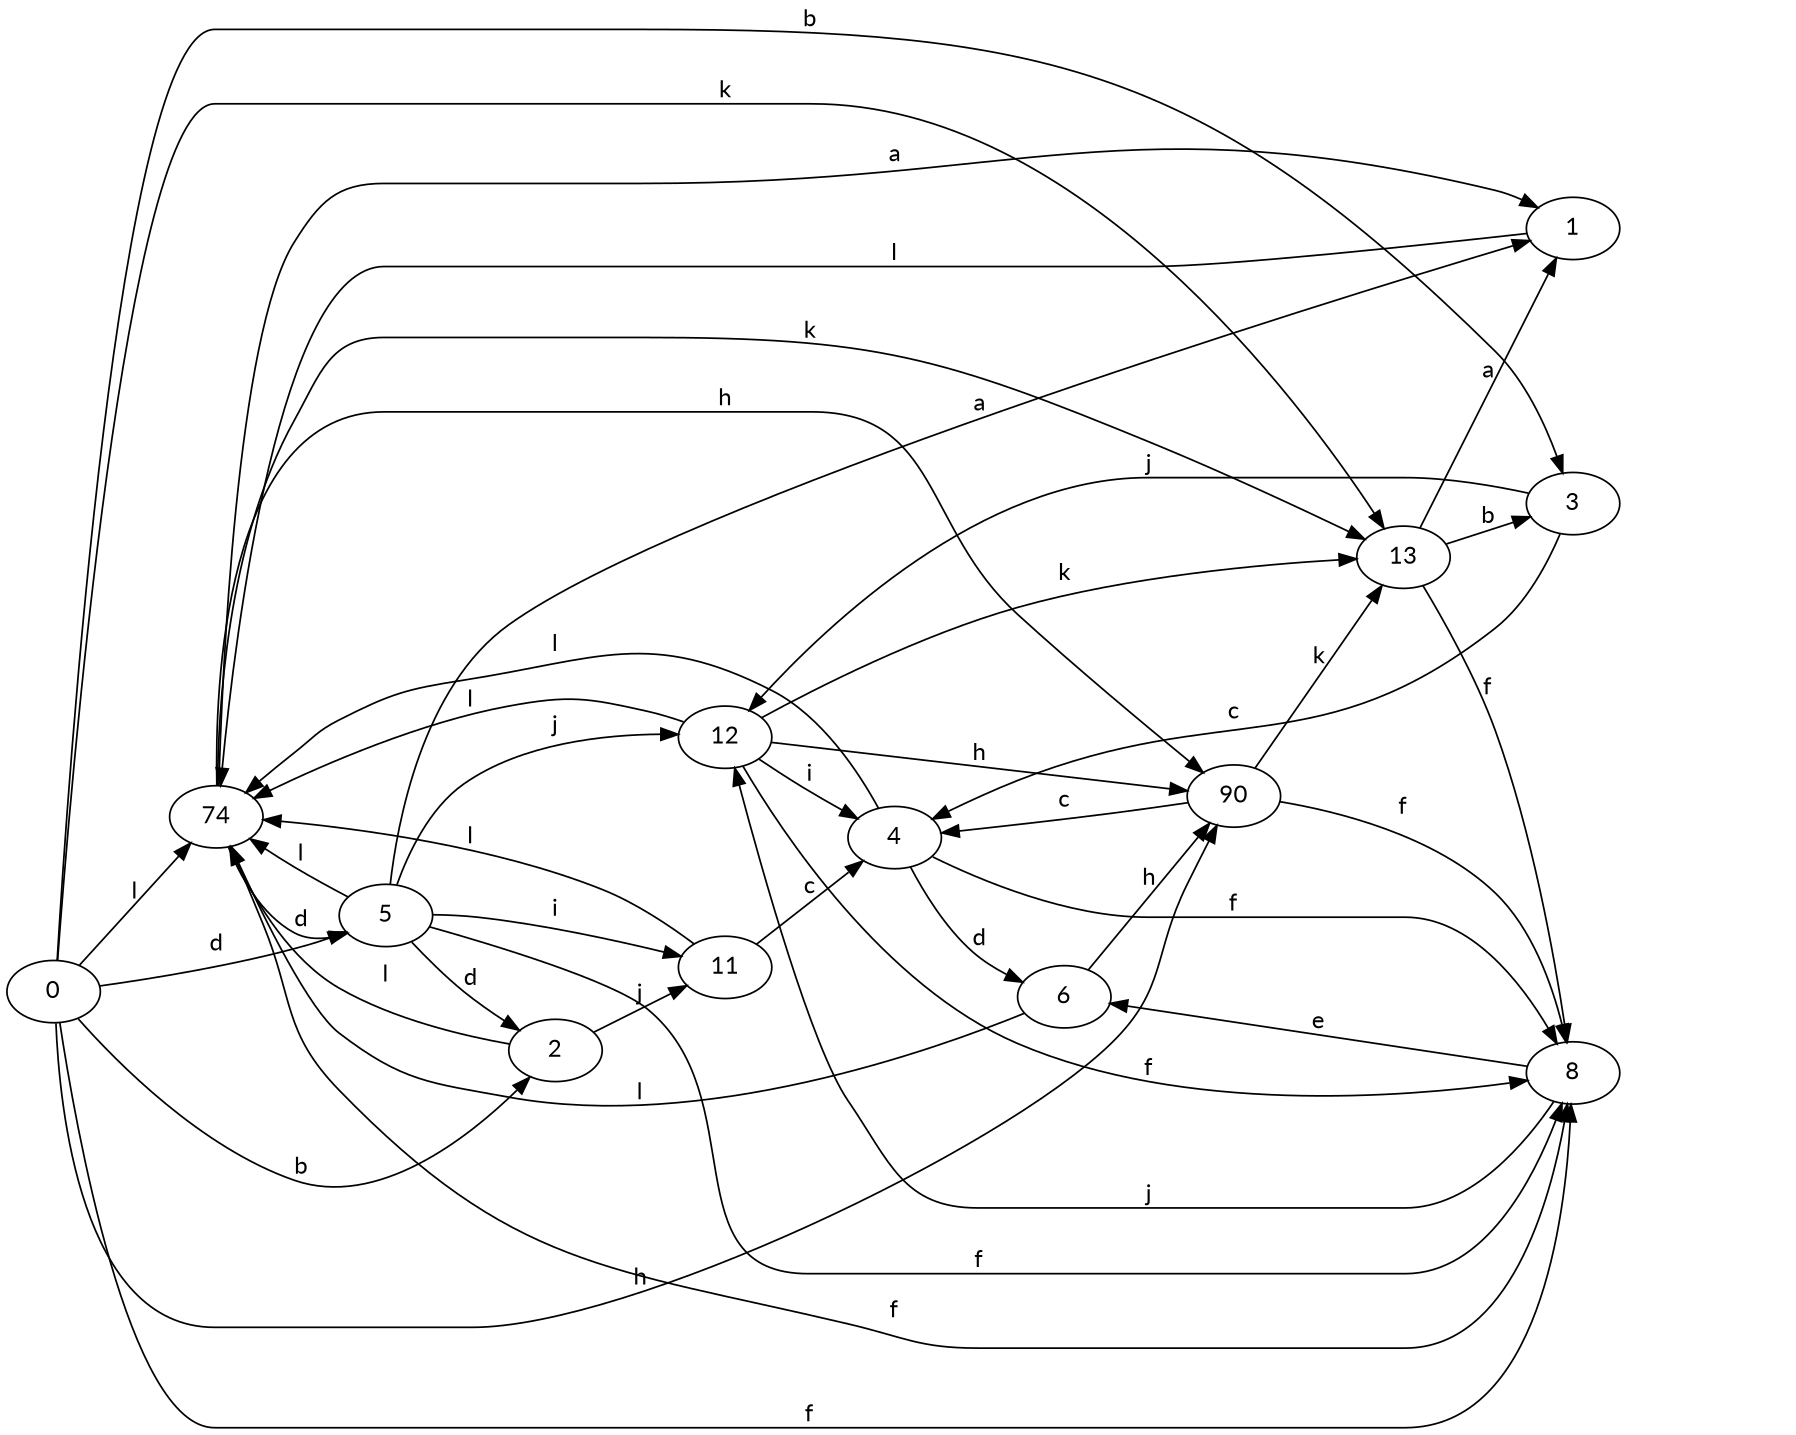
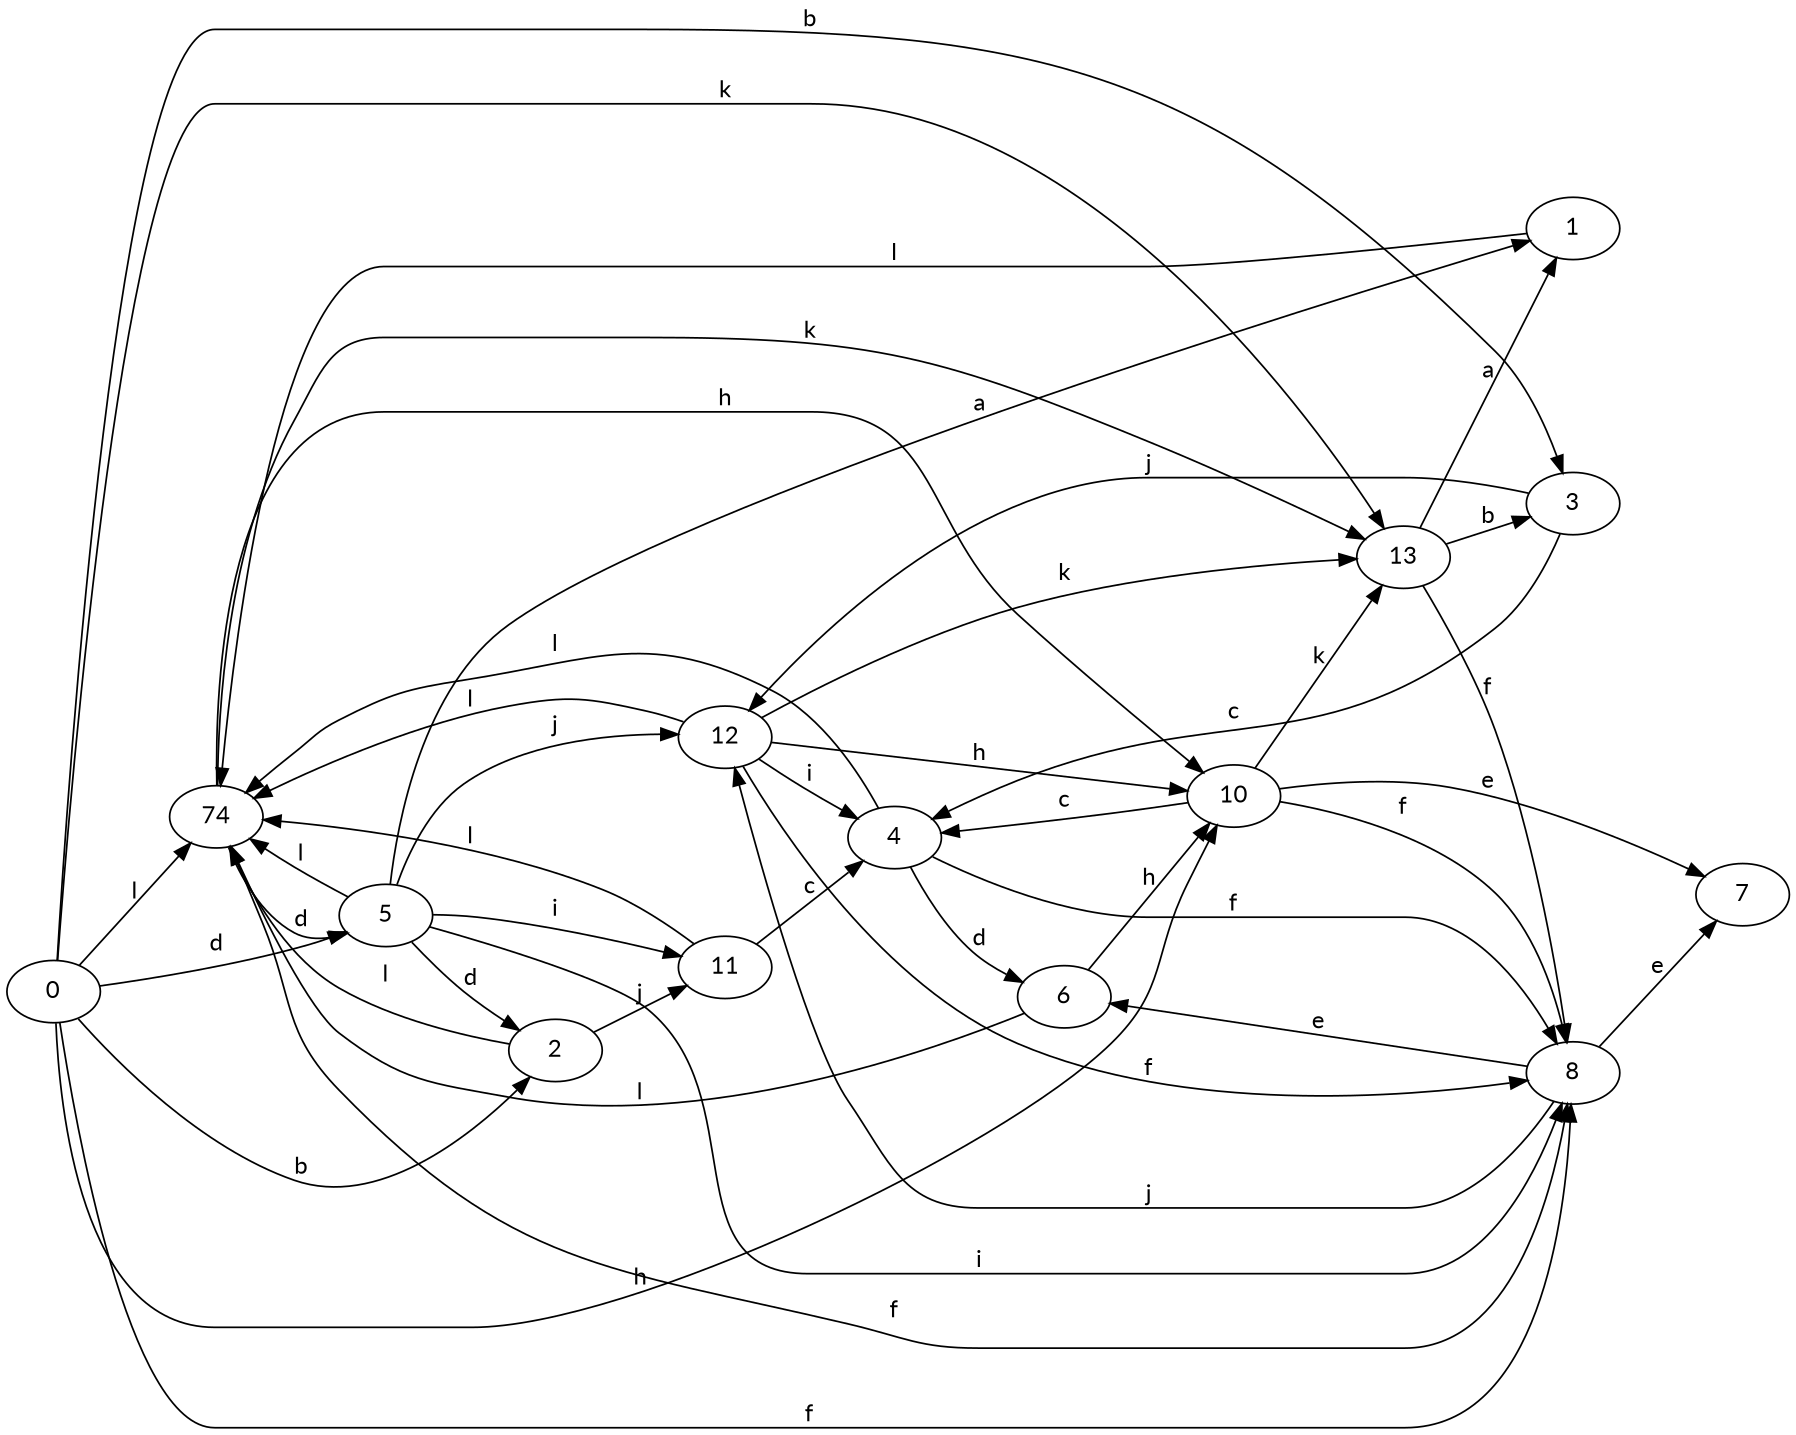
edge "74" -> "1": removed, label "a"
node "90": label "90" -> "10"
node "7": added
edge "5" -> "8": label "f" -> "i"
